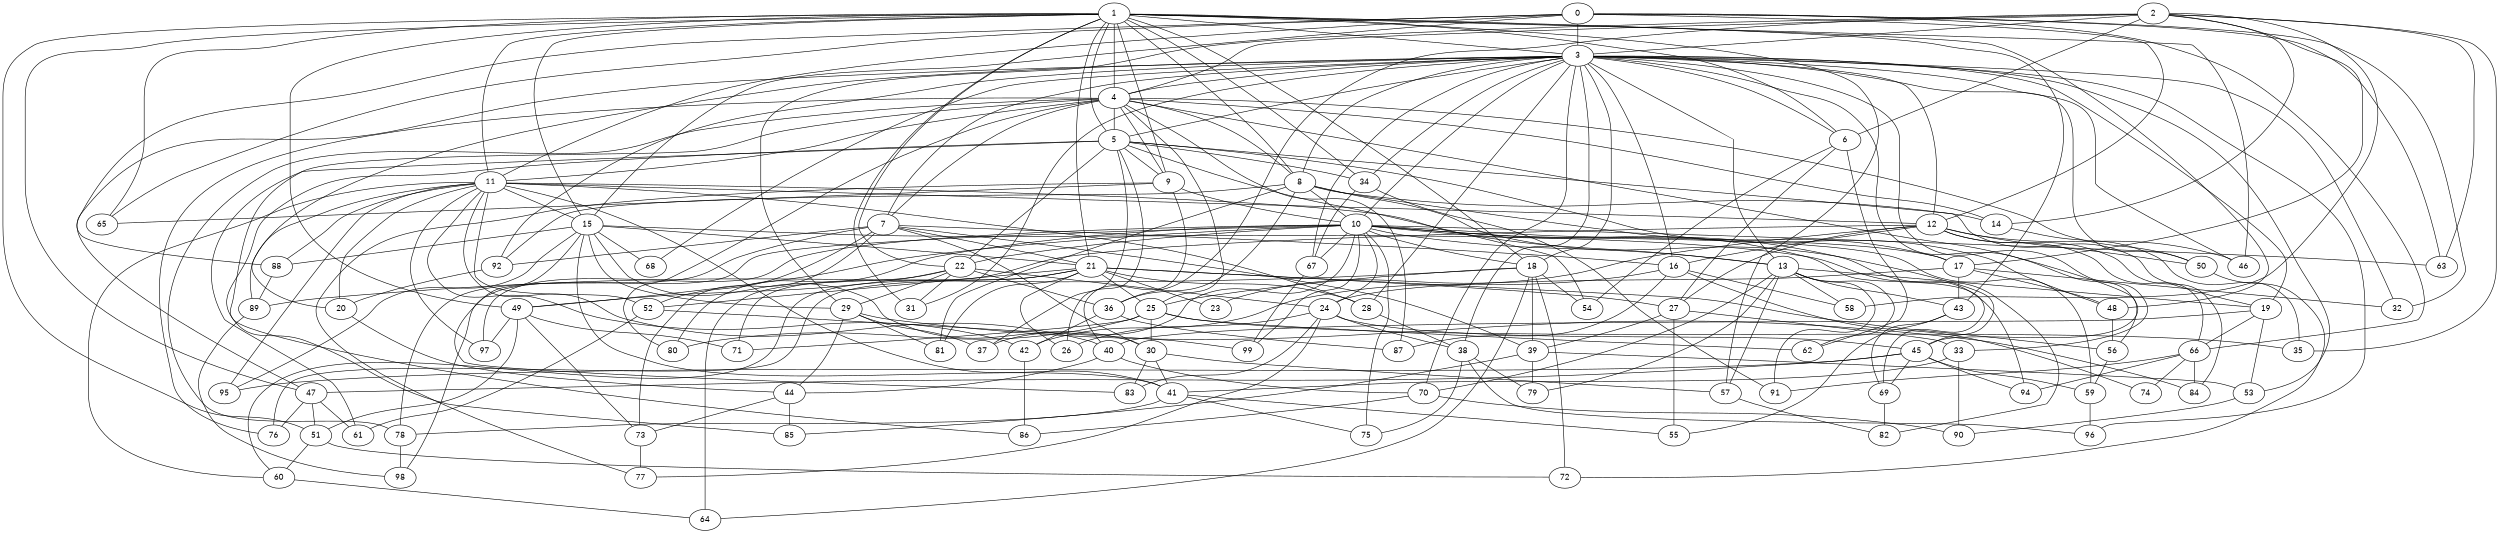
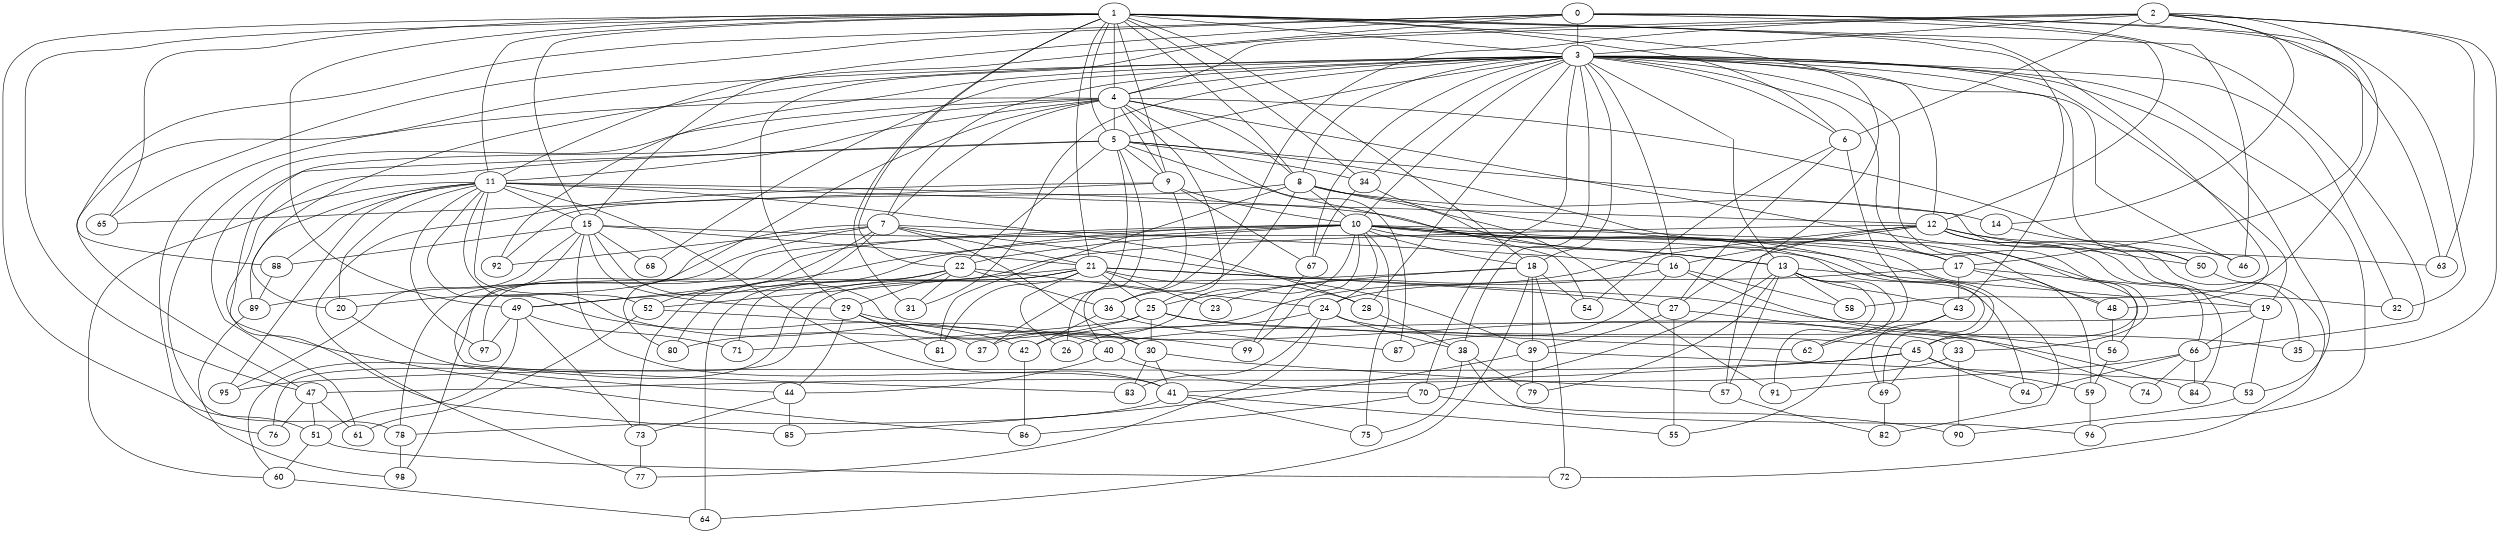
edge "4" -- "14": removed
edge "10" -- "67": now "9" -- "67"
edge "92" -- "20": now "7" -- "20"
